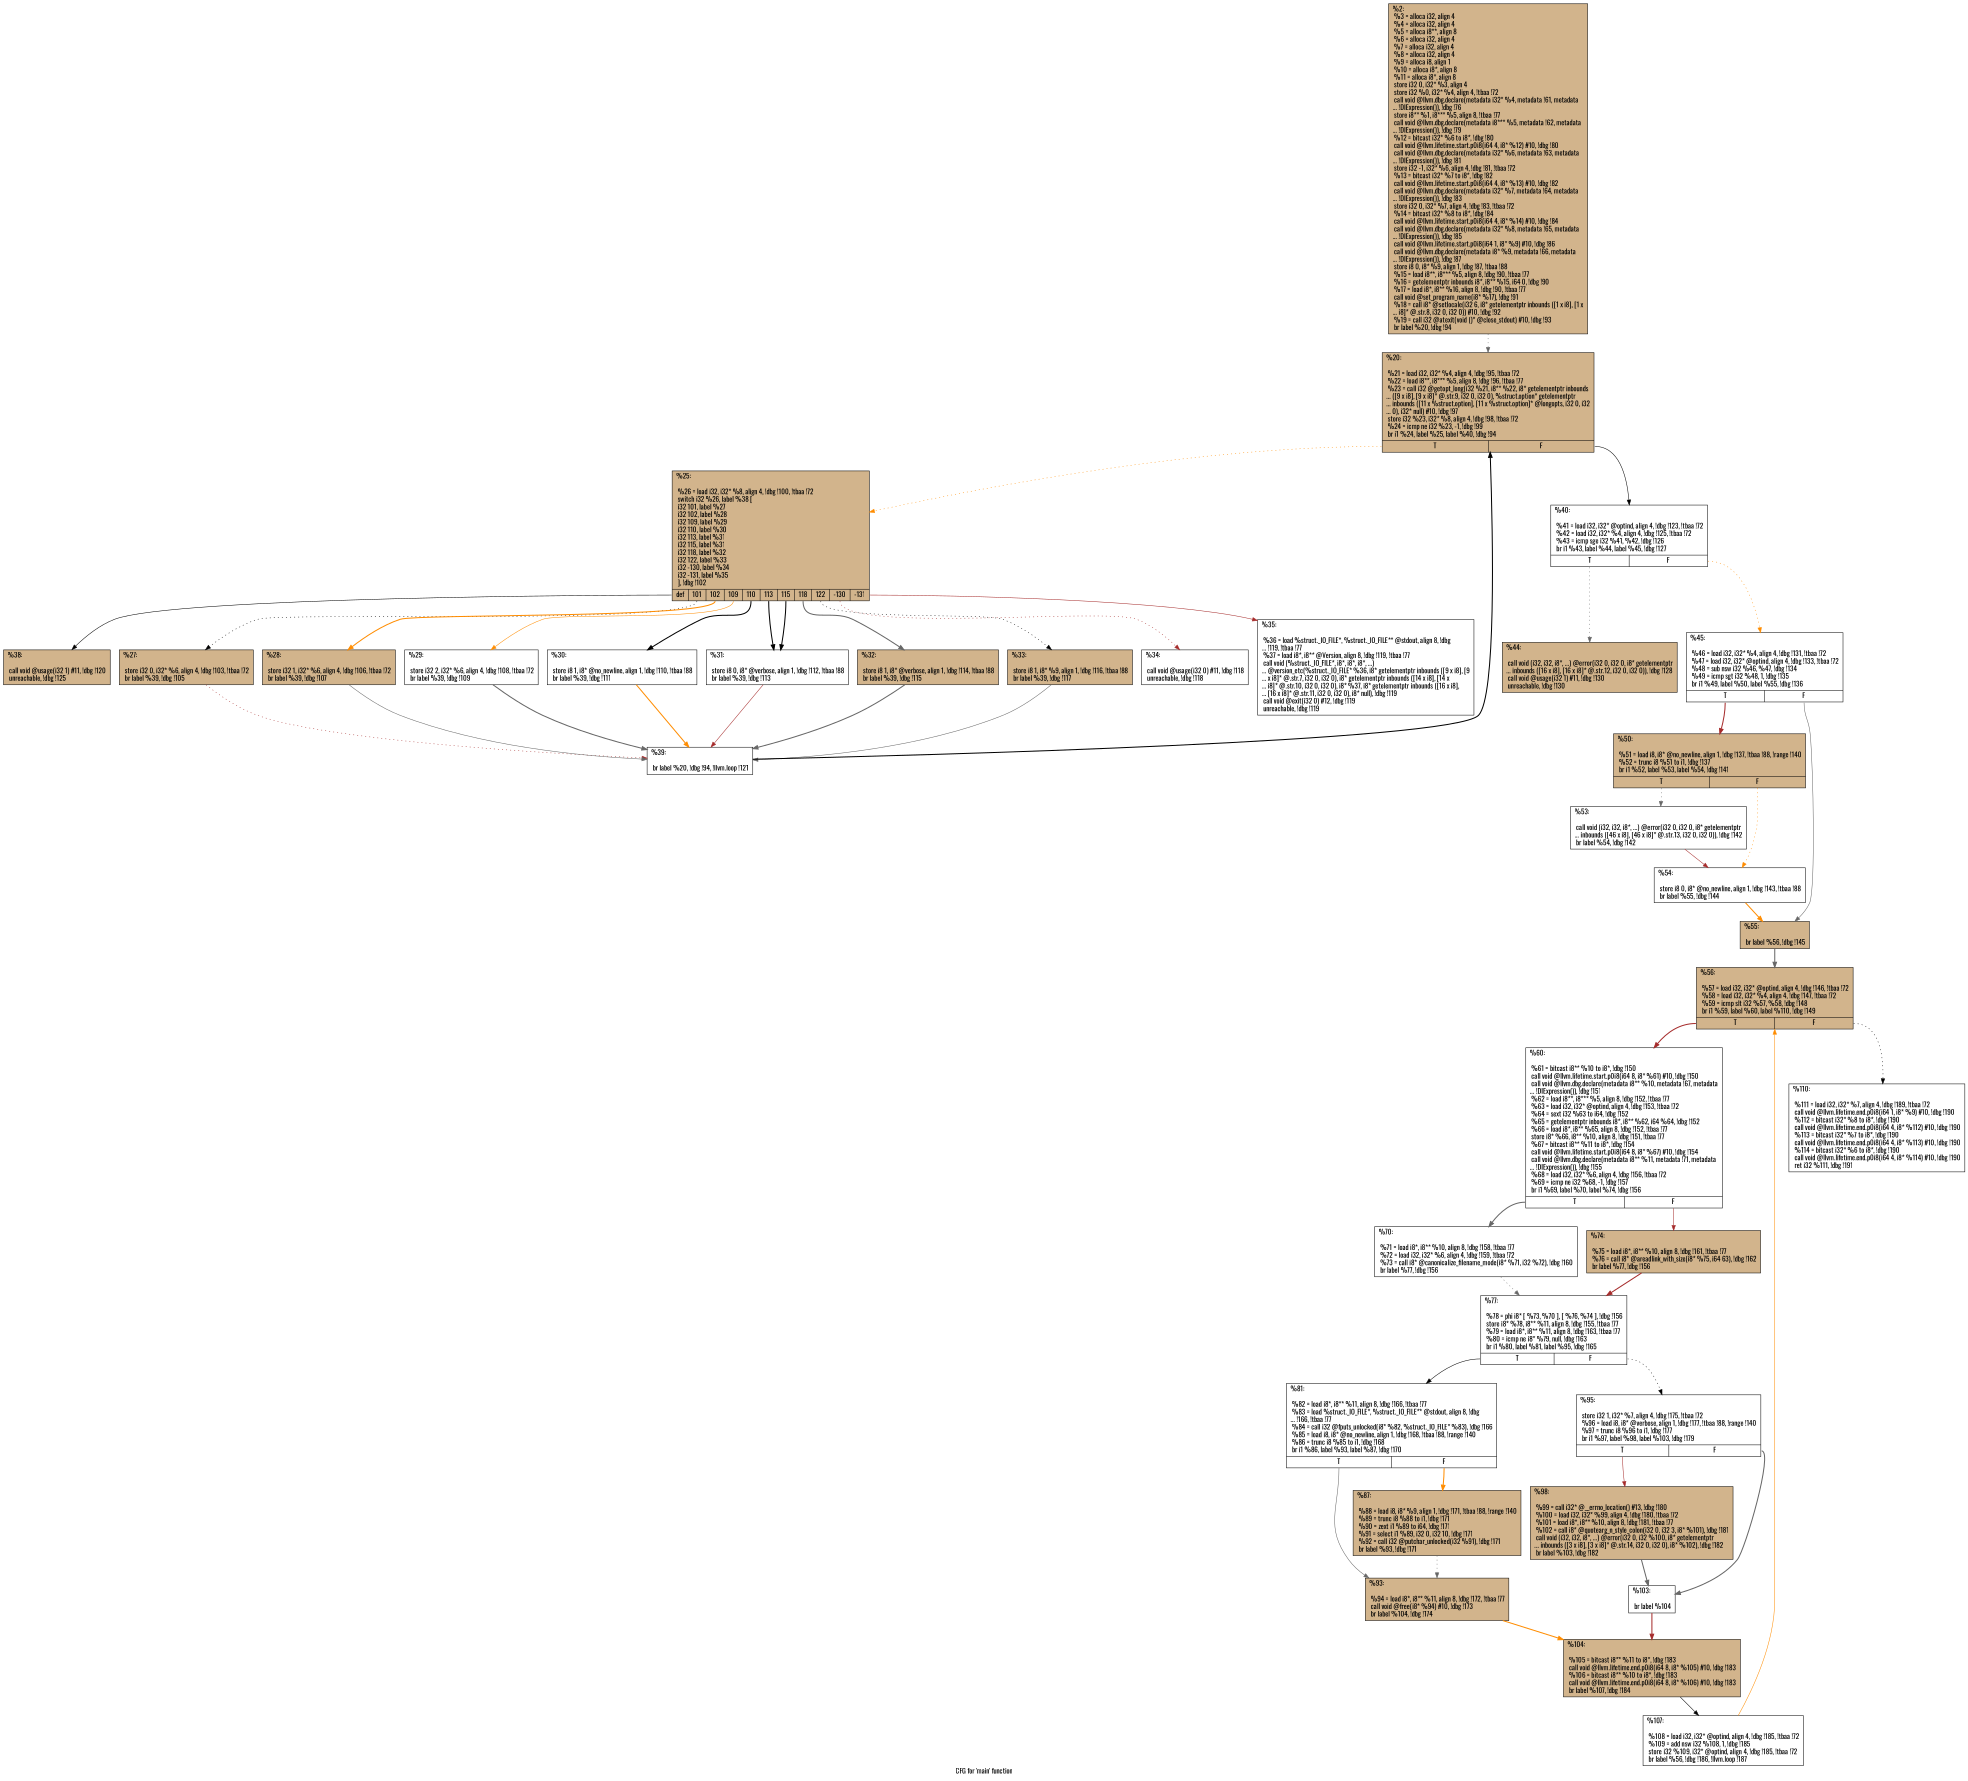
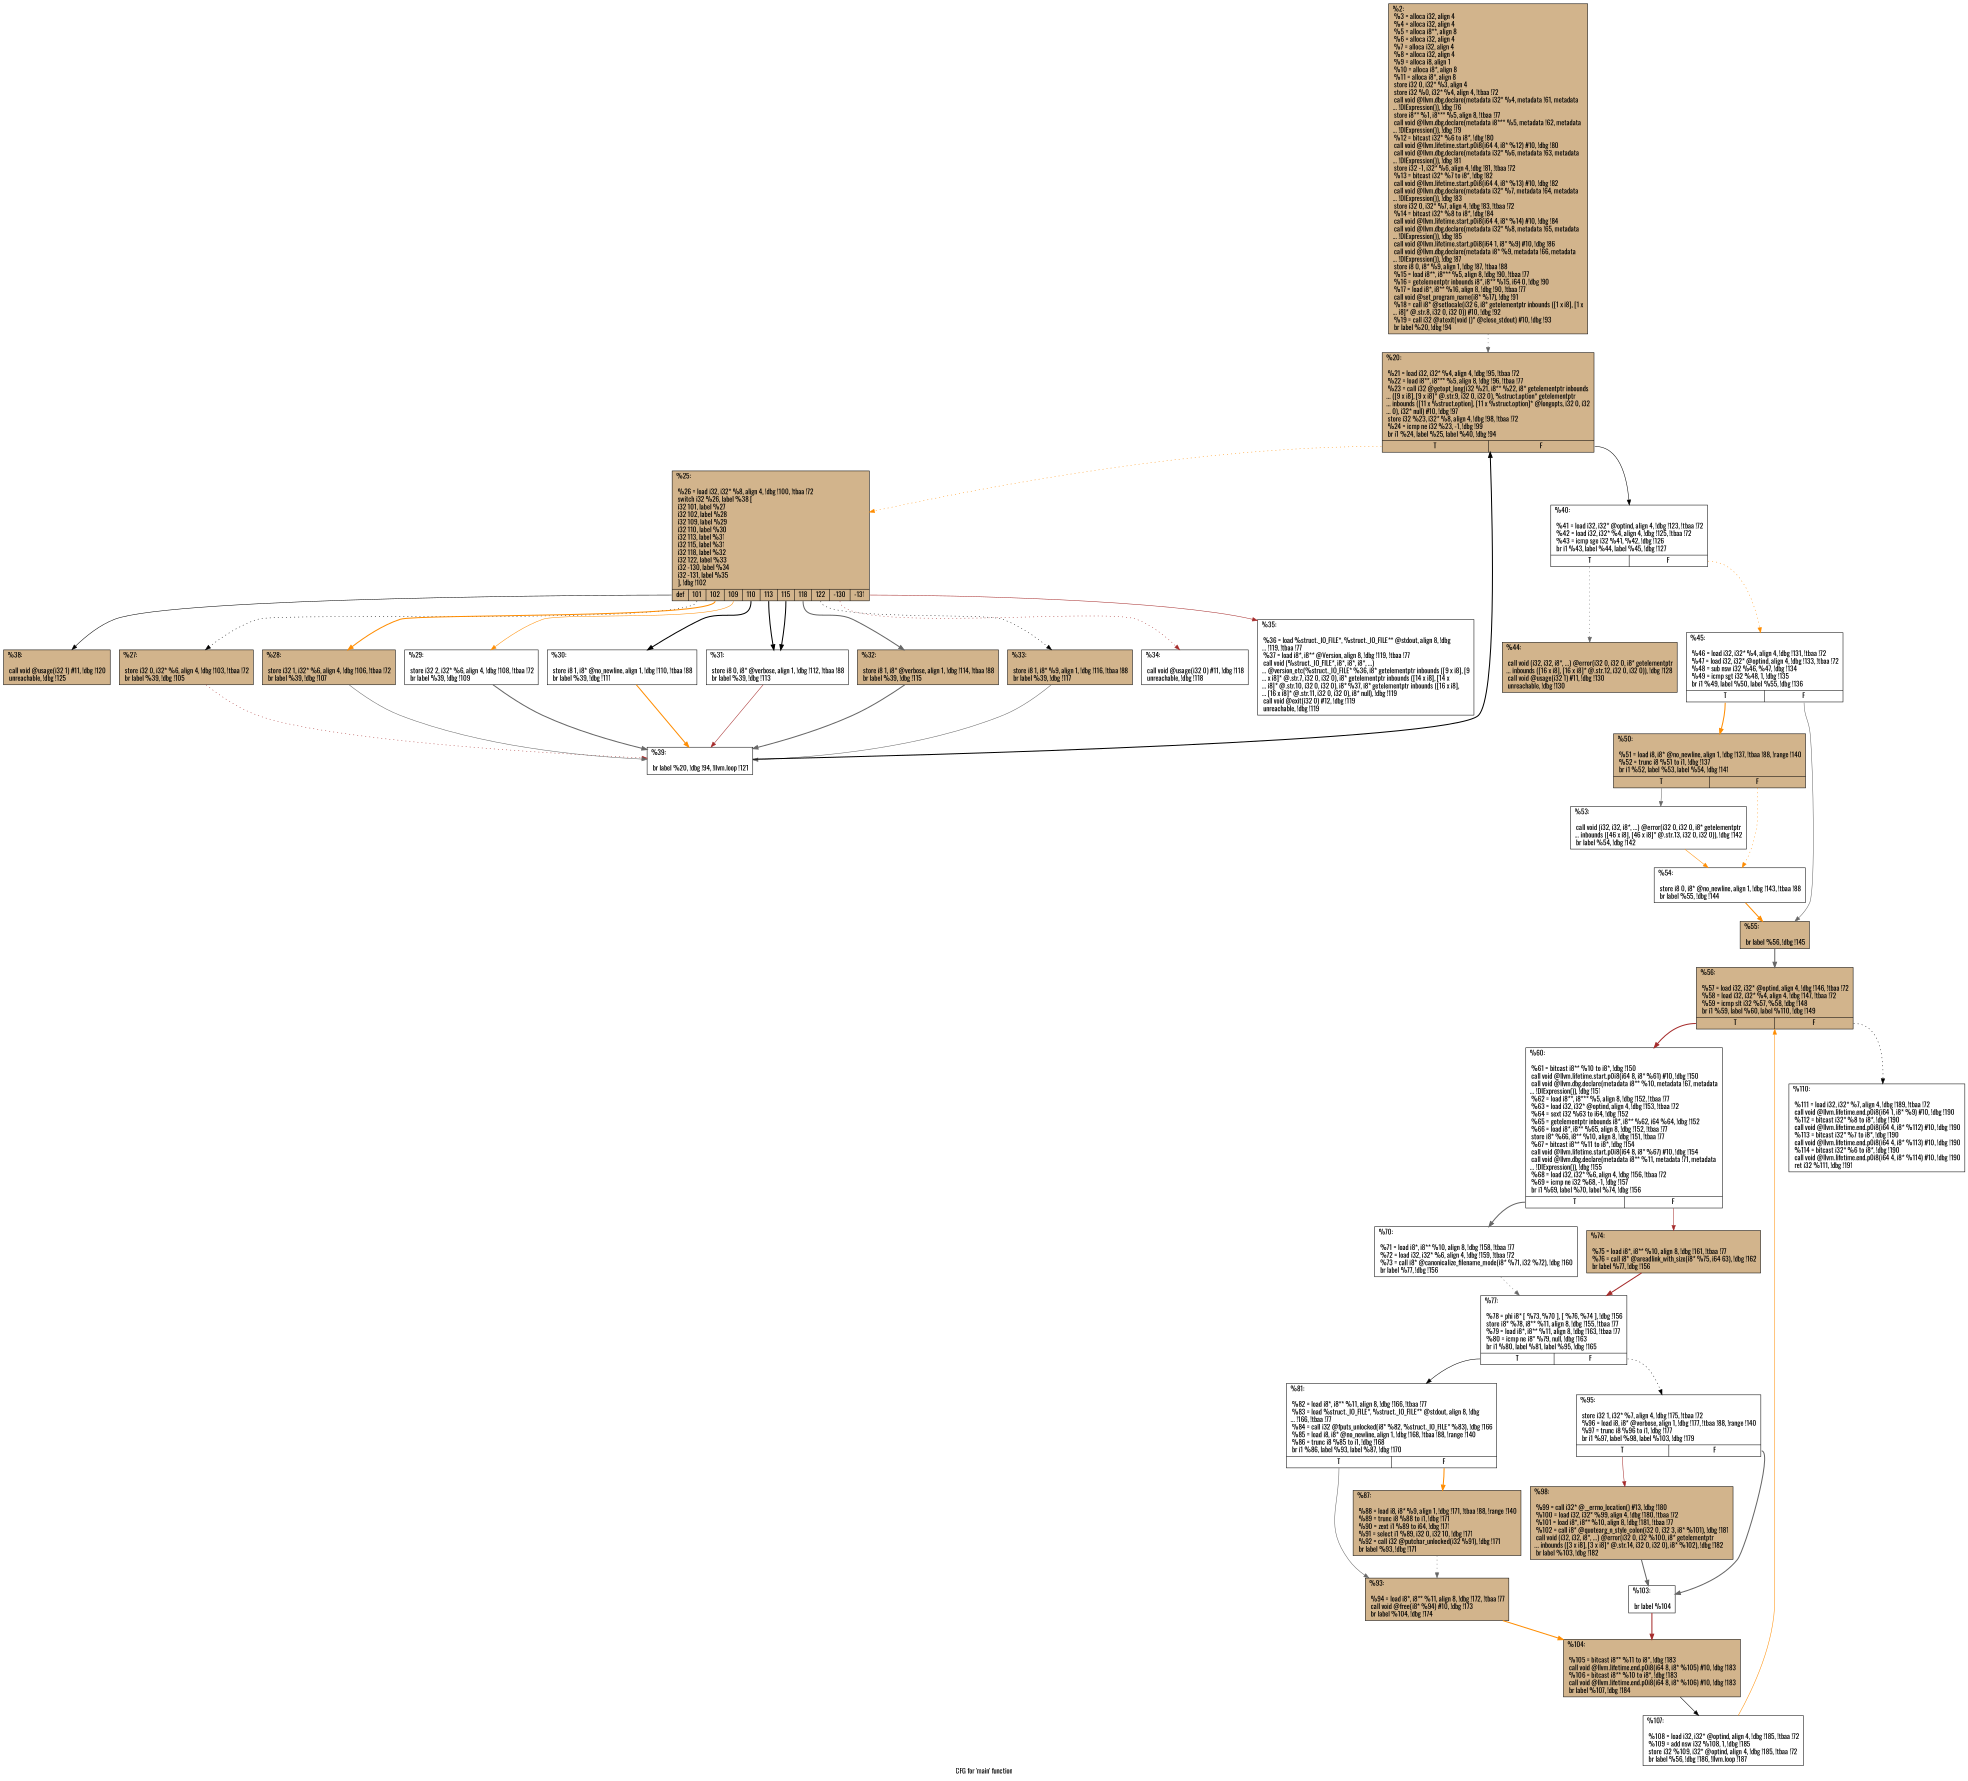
edge "%45:" -> "%50:": color brown -> darkorange
edge "%50:" -> "%53:": style dotted -> solid
edge "%53:" -> "%54:": color brown -> darkorange
